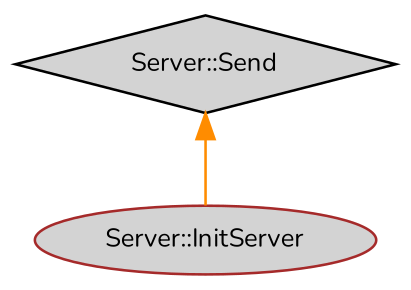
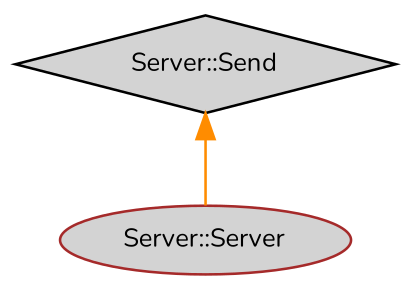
node "Server::InitServer": label "Server::InitServer" -> "Server::Server"
